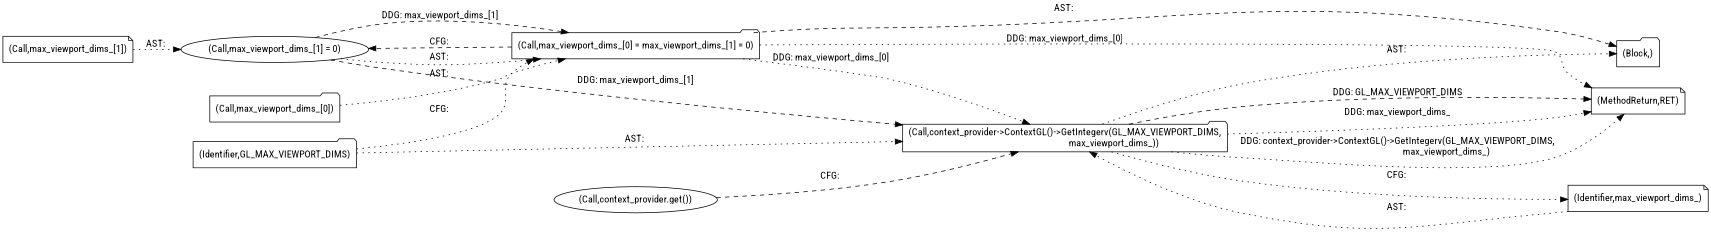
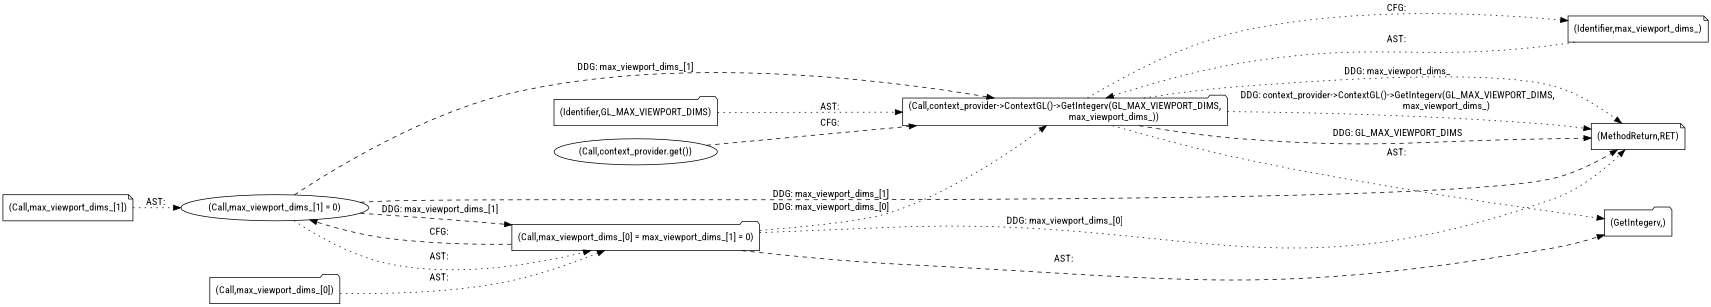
node "(Block,)": label "(Block,)" -> "(GetIntegerv,)"
edge "(Identifier,GL_MAX_VIEWPORT_DIMS)" -> "(Call,max_viewport_dims_[0] = max_viewport_dims_[1] = 0)": removed, label "CFG:"
edge "(Call,max_viewport_dims_[1] = 0)" -> "(MethodReturn,RET)": added, label "DDG: max_viewport_dims_[1]"
